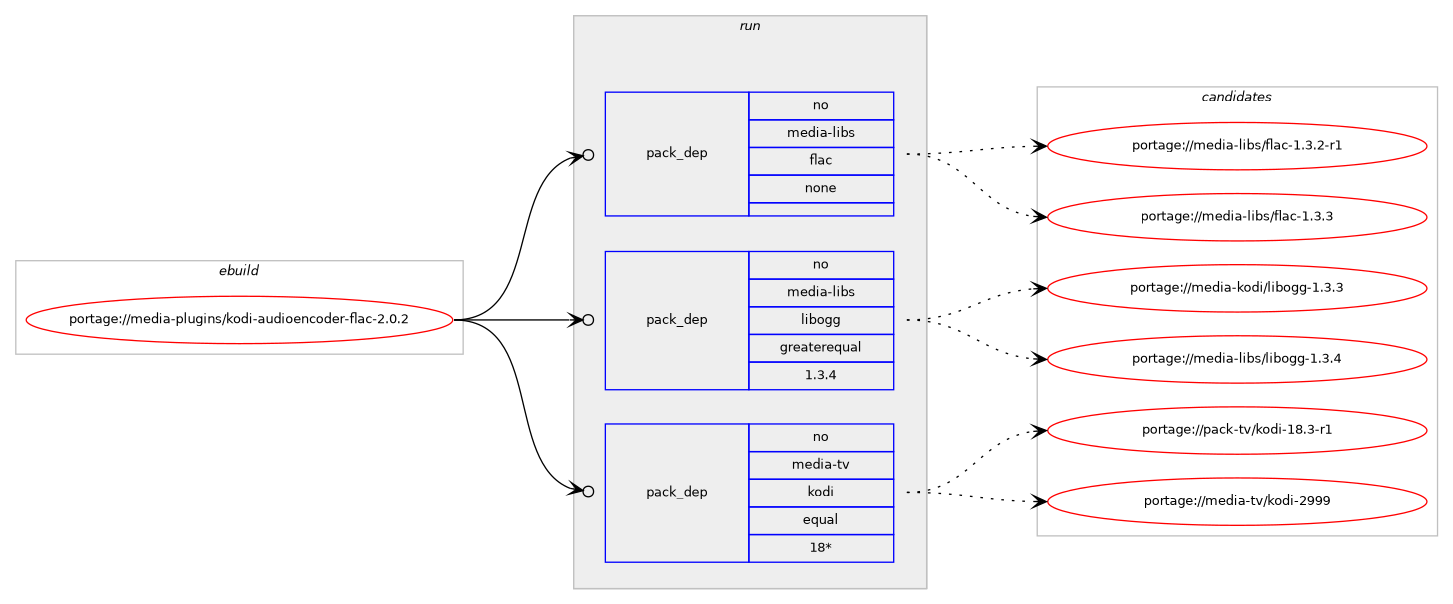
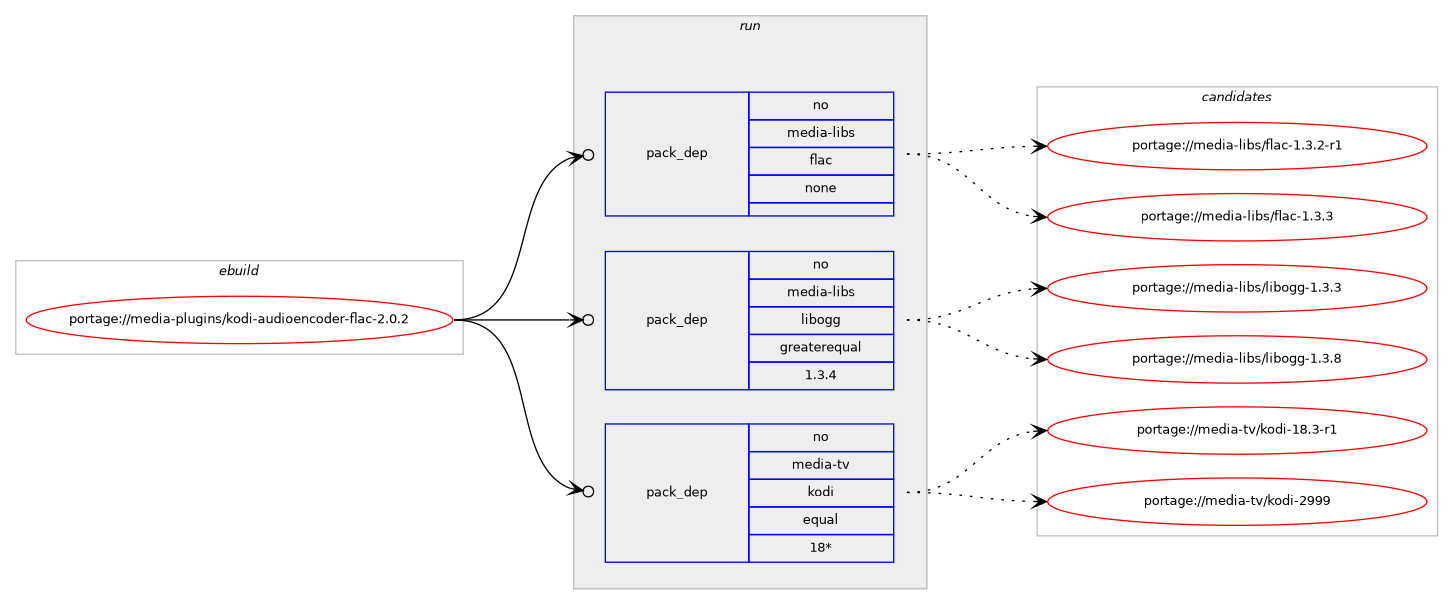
node "portage://media-kodi/libogg-1.3.3": label "portage://media-kodi/libogg-1.3.3" -> "portage://media-libs/libogg-1.3.3"
node "portage://media-libs/libogg-1.3.4": label "portage://media-libs/libogg-1.3.4" -> "portage://media-libs/libogg-1.3.8"
node "portage://pack-tv/kodi-18.3-r1": label "portage://pack-tv/kodi-18.3-r1" -> "portage://media-tv/kodi-18.3-r1"
